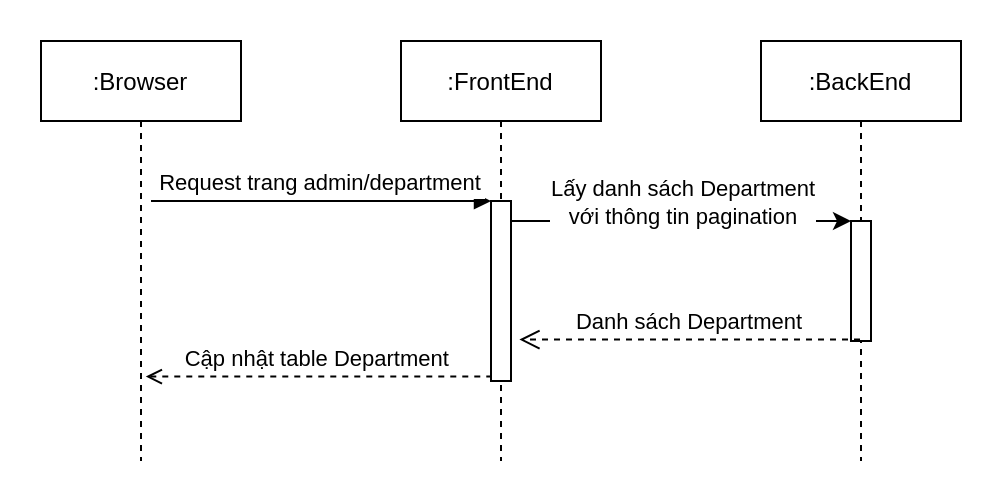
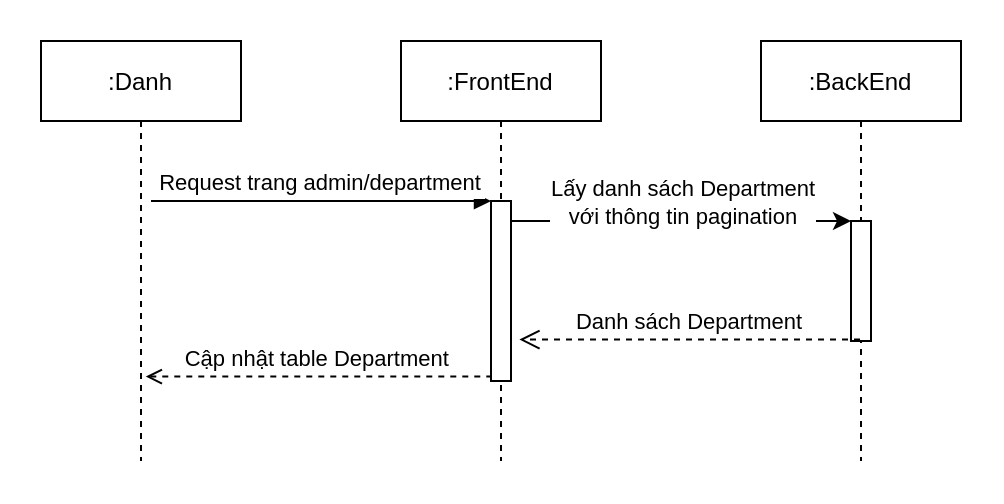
node ":Browser": label ":Browser" -> ":Danh"
